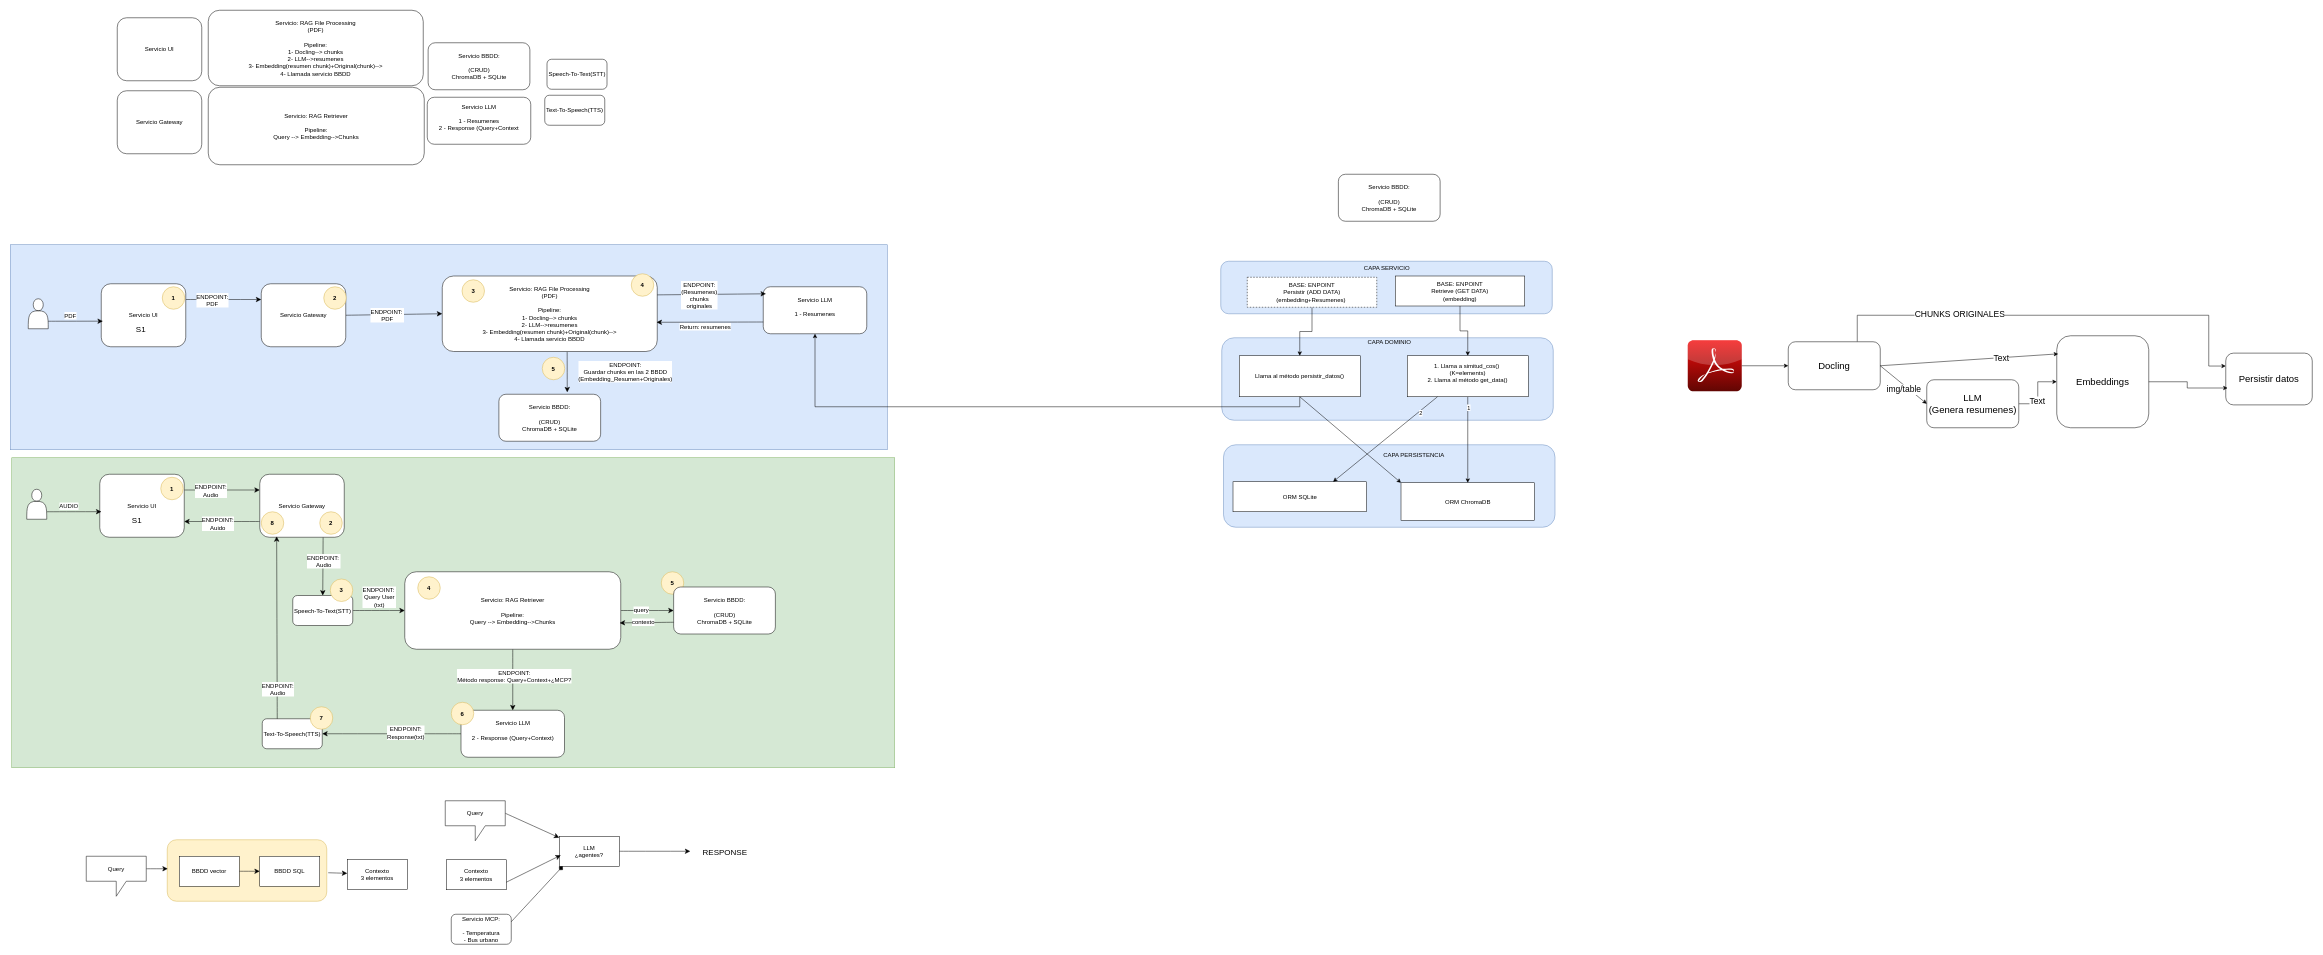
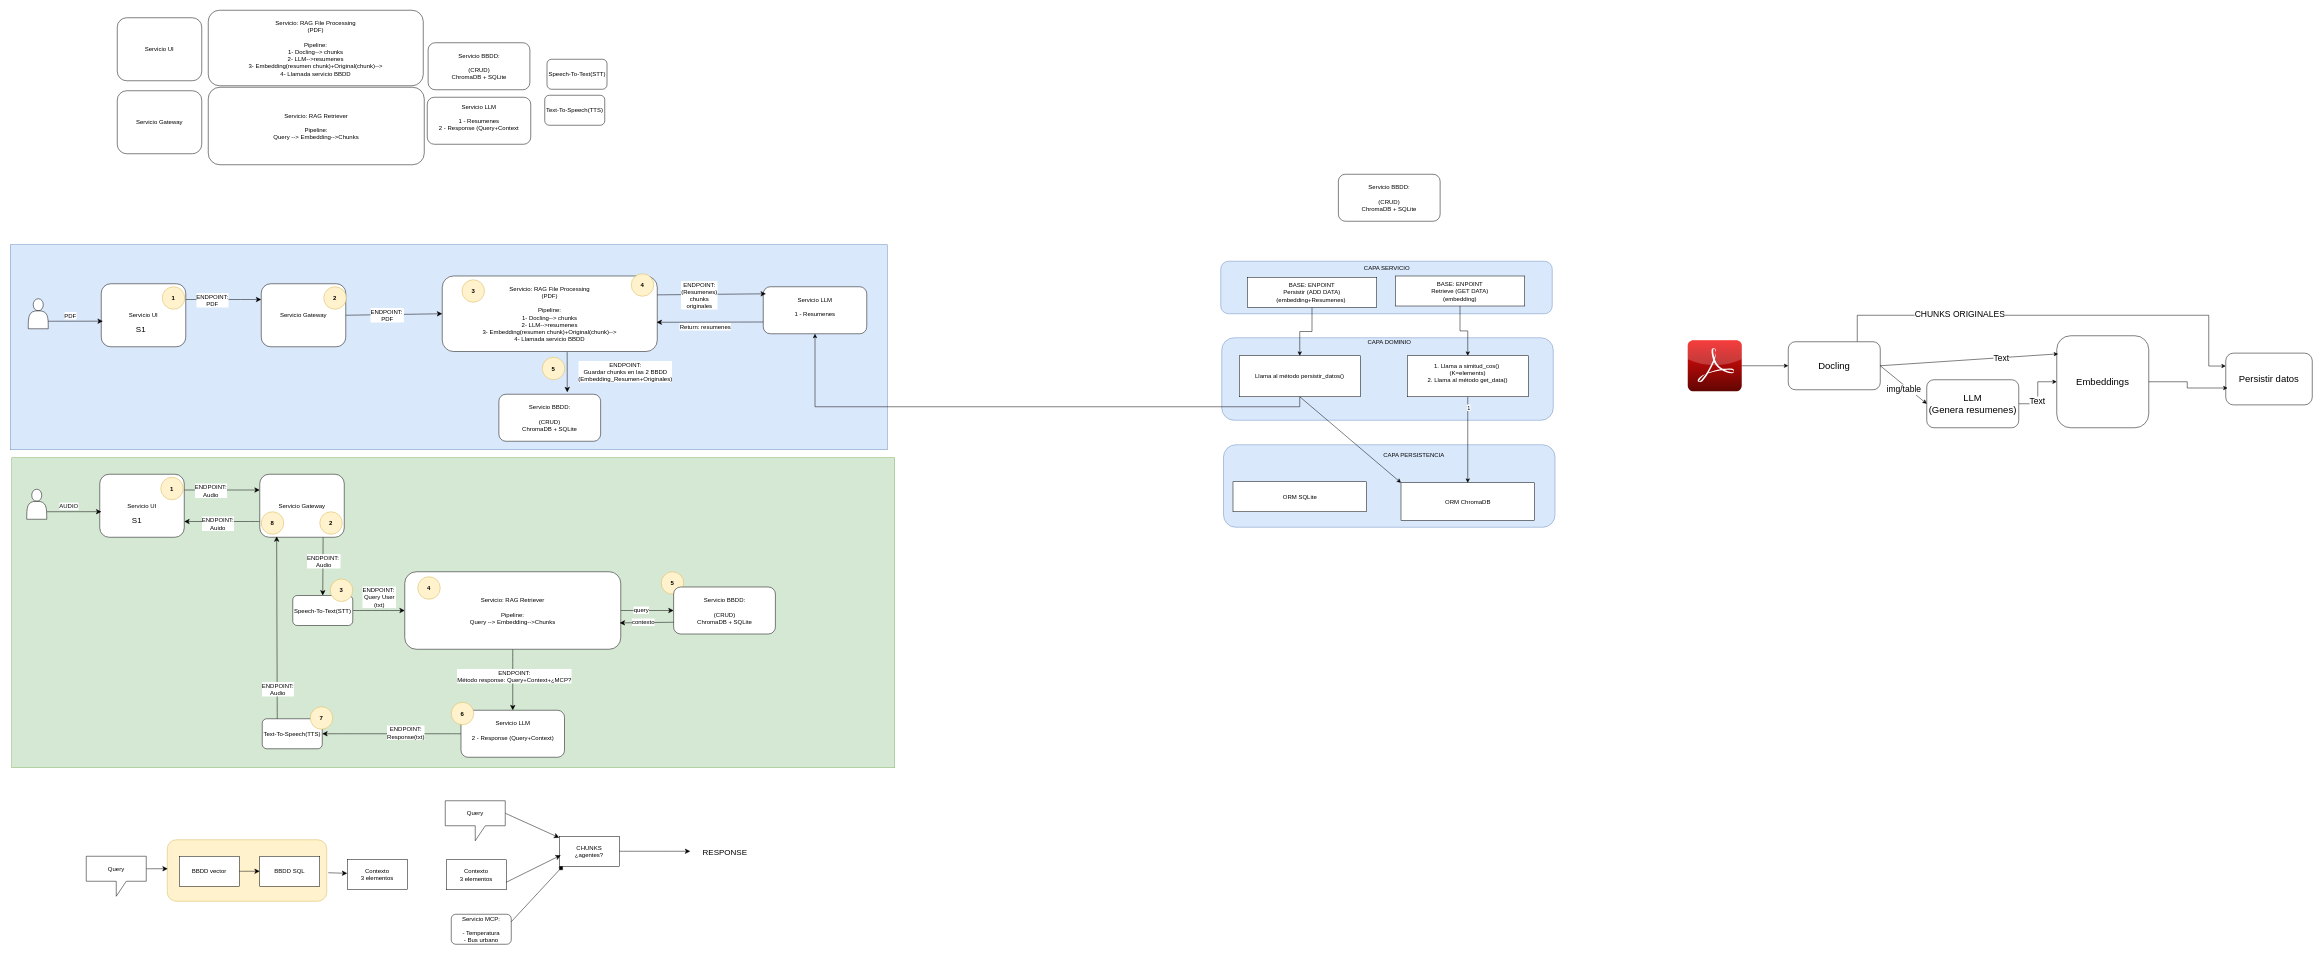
node "BASE: ENPOINT Persistir (ADD DATA) (embedding+Resumenes)": style dashed -> solid
edge "1. Llama a simitud_cos() (K=elements) 2. Llama al método get_data()" -> "ORM SQLite": removed, label "2"
node "LLM ¿agentes?": label "LLM ¿agentes?" -> "CHUNKS ¿agentes?"
